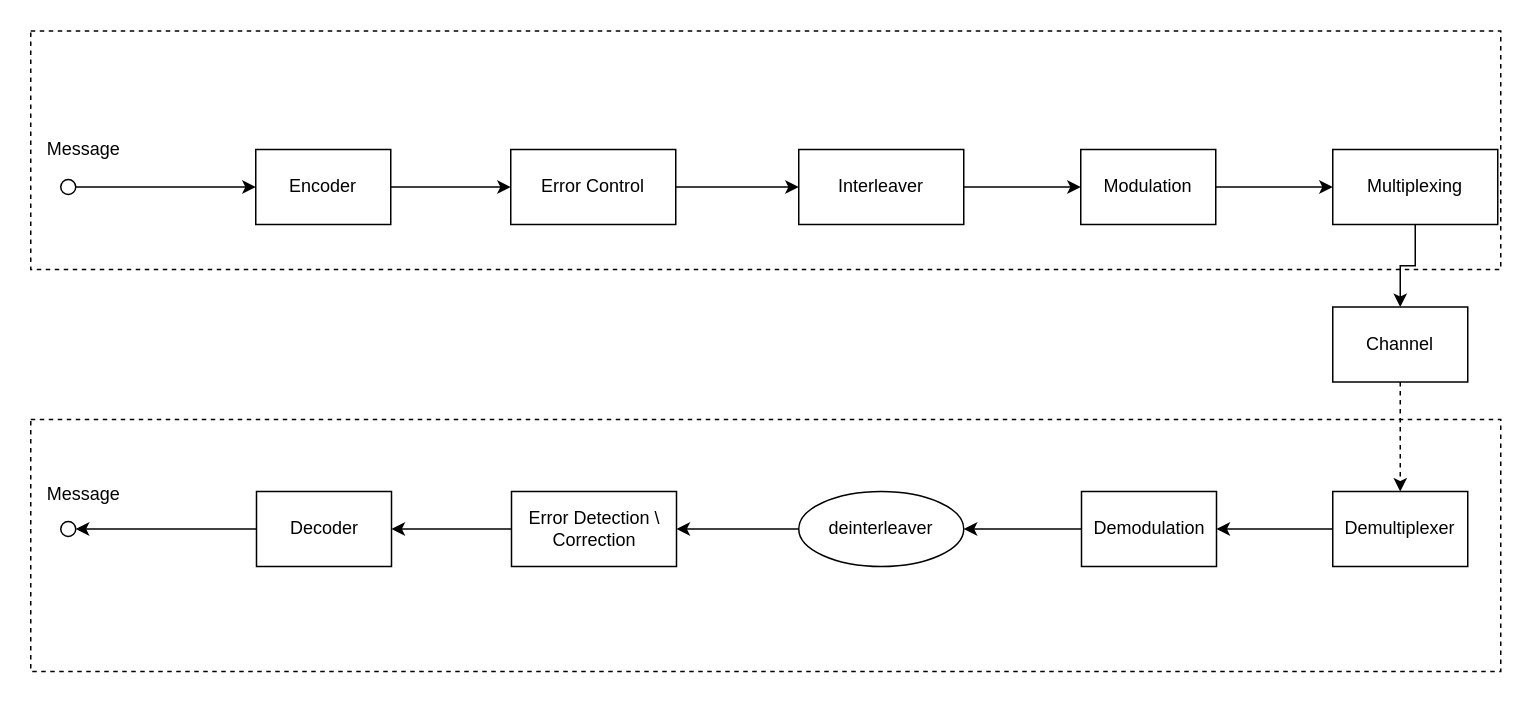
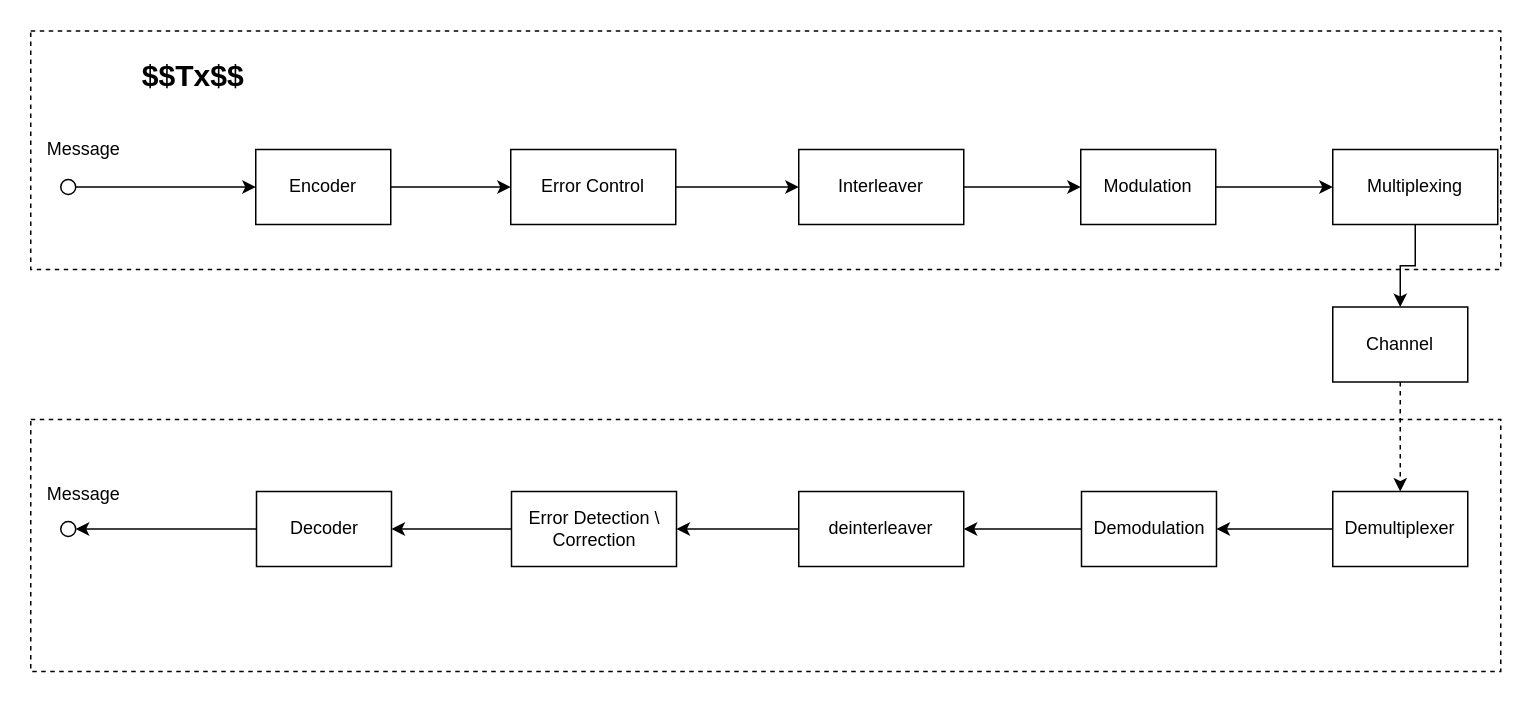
node "$$Tx$$": added
node "deinterleaver": shape ellipse -> rectangle
